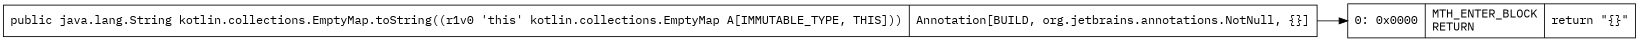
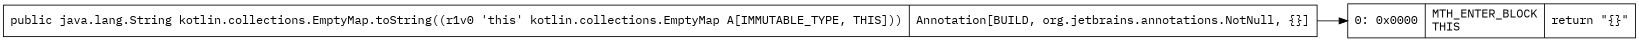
node "0: 0x0000": text "RETURN" -> "THIS"
